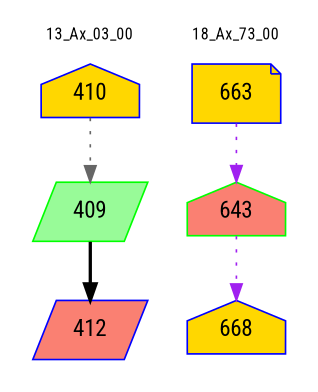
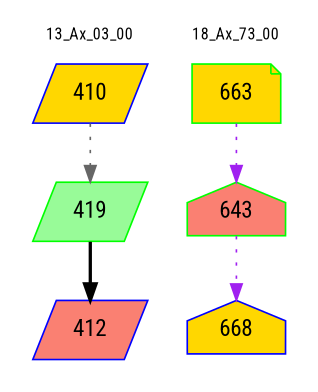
node "410": shape house -> parallelogram
node "663": color blue -> green
node "409": label "409" -> "419"
